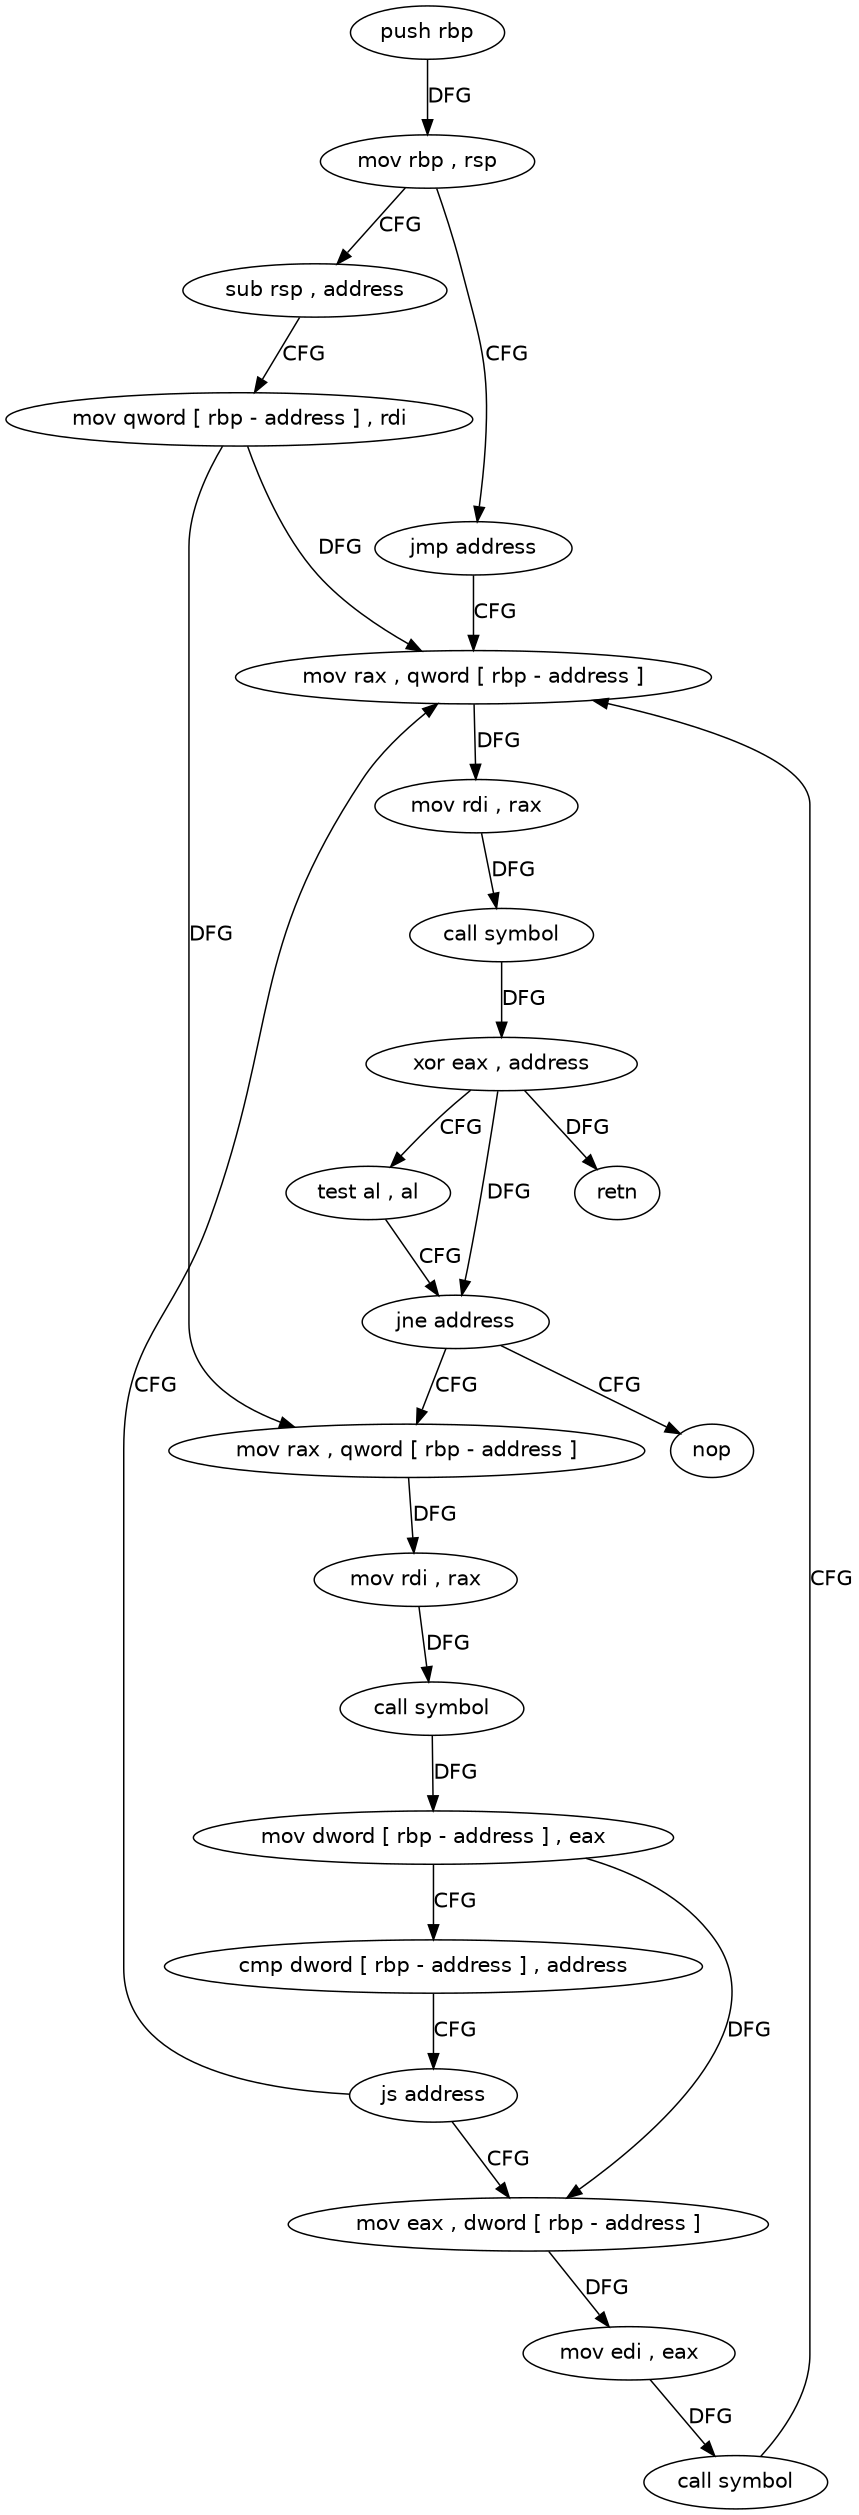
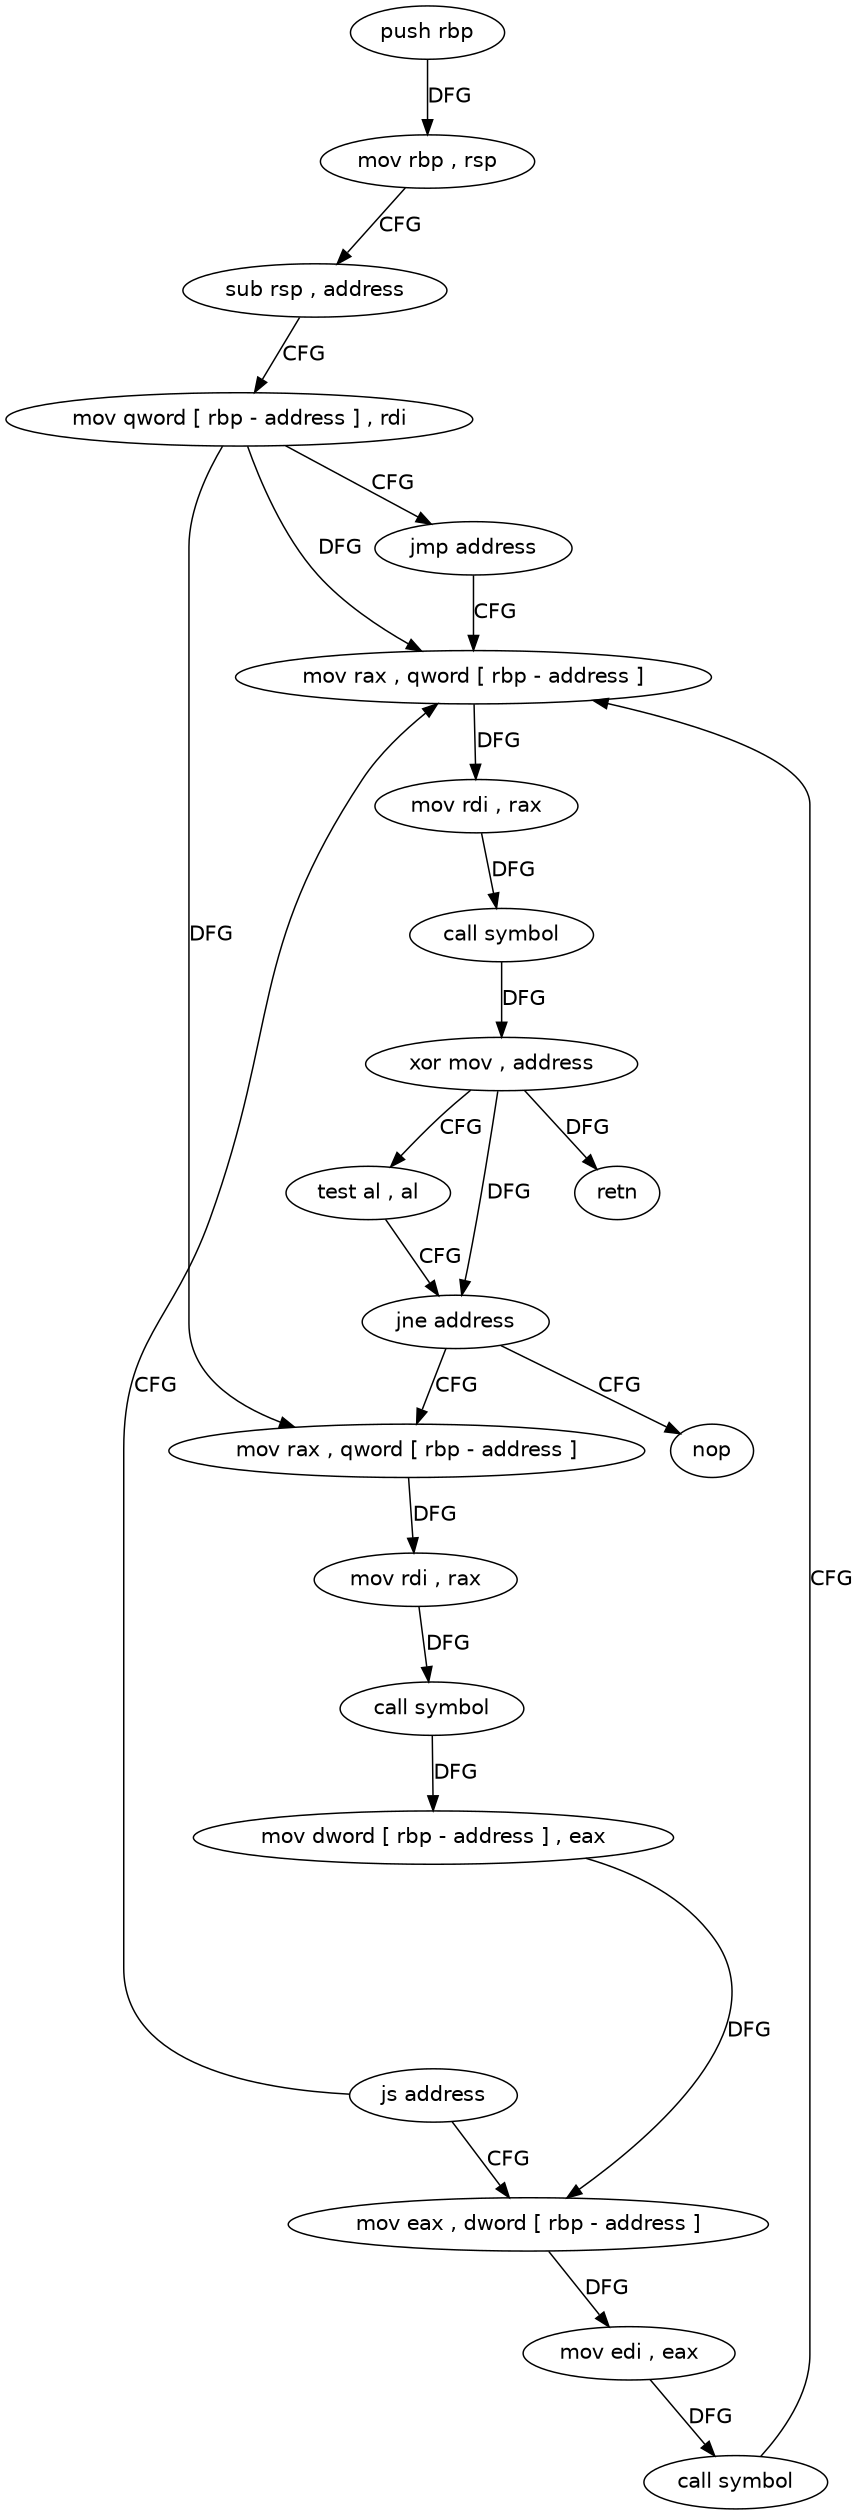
edge "mov rbp , rsp" -> "jmp address": now "mov qword [ rbp - address ] , rdi" -> "jmp address"
node "xor eax , address": label "xor eax , address" -> "xor mov , address"
node "cmp dword [ rbp - address ] , address": removed
